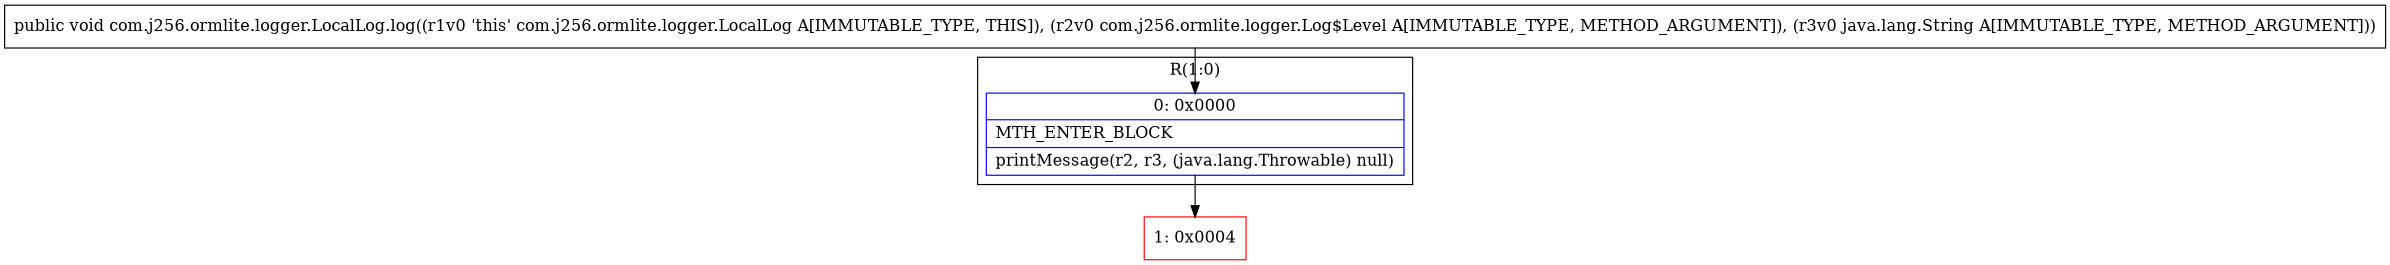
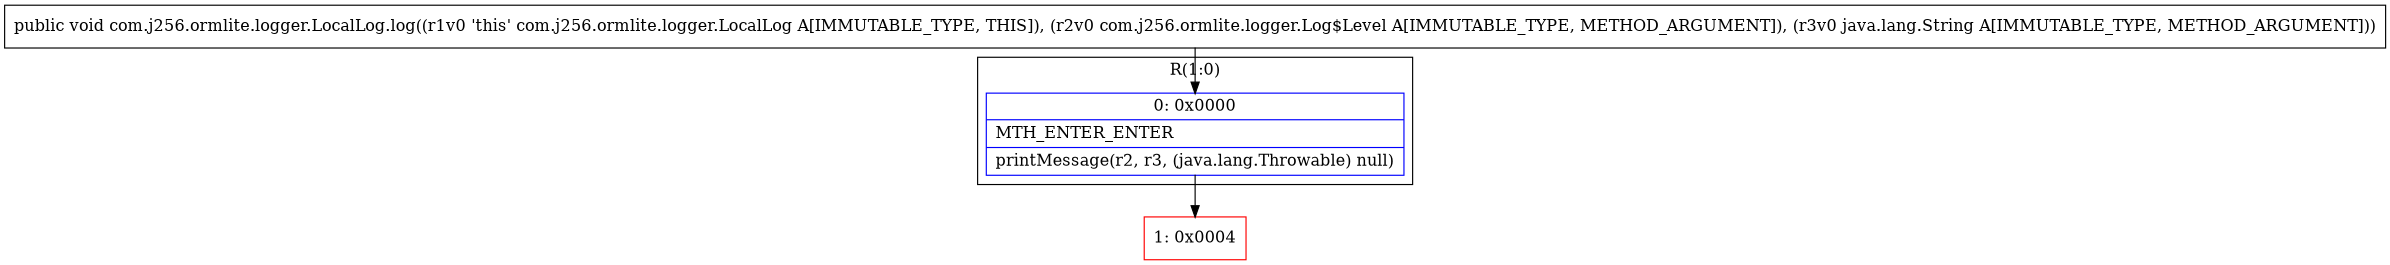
node "0: 0x0000": text "MTH_ENTER_BLOCK" -> "MTH_ENTER_ENTER"
